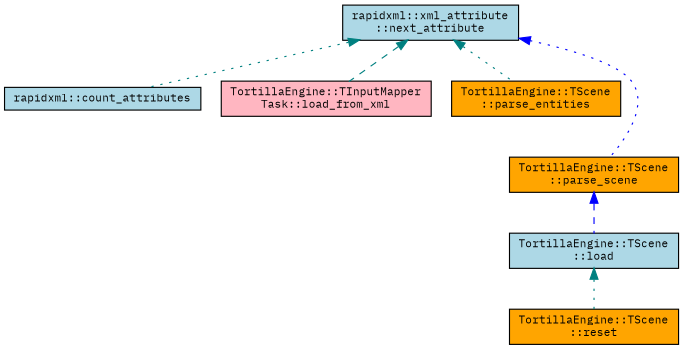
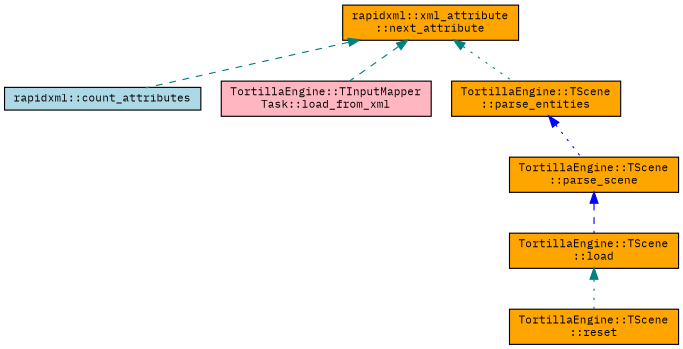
node "rapidxml::xml_attribute ::next_attribute": fillcolor lightblue -> orange
edge "rapidxml::count_attributes" -> "rapidxml::xml_attribute ::next_attribute": style dotted -> dashed
edge "TortillaEngine::TScene ::parse_scene" -> "rapidxml::xml_attribute ::next_attribute": now "TortillaEngine::TScene ::parse_scene" -> "TortillaEngine::TScene ::parse_entities"
node "TortillaEngine::TScene ::load": fillcolor lightblue -> orange
